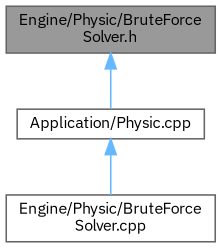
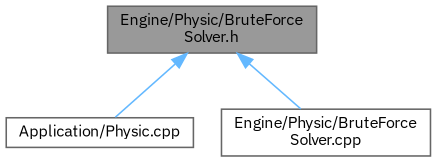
edge "Engine/Physic/BruteForce Solver.cpp" -> "Application/Physic.cpp": now "Engine/Physic/BruteForce Solver.cpp" -> "Engine/Physic/BruteForce Solver.h"
